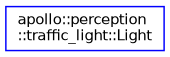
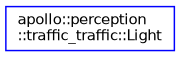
node "apollo::perception ::traffic_light::Light": label "apollo::perception ::traffic_light::Light" -> "apollo::perception ::traffic_traffic::Light"
